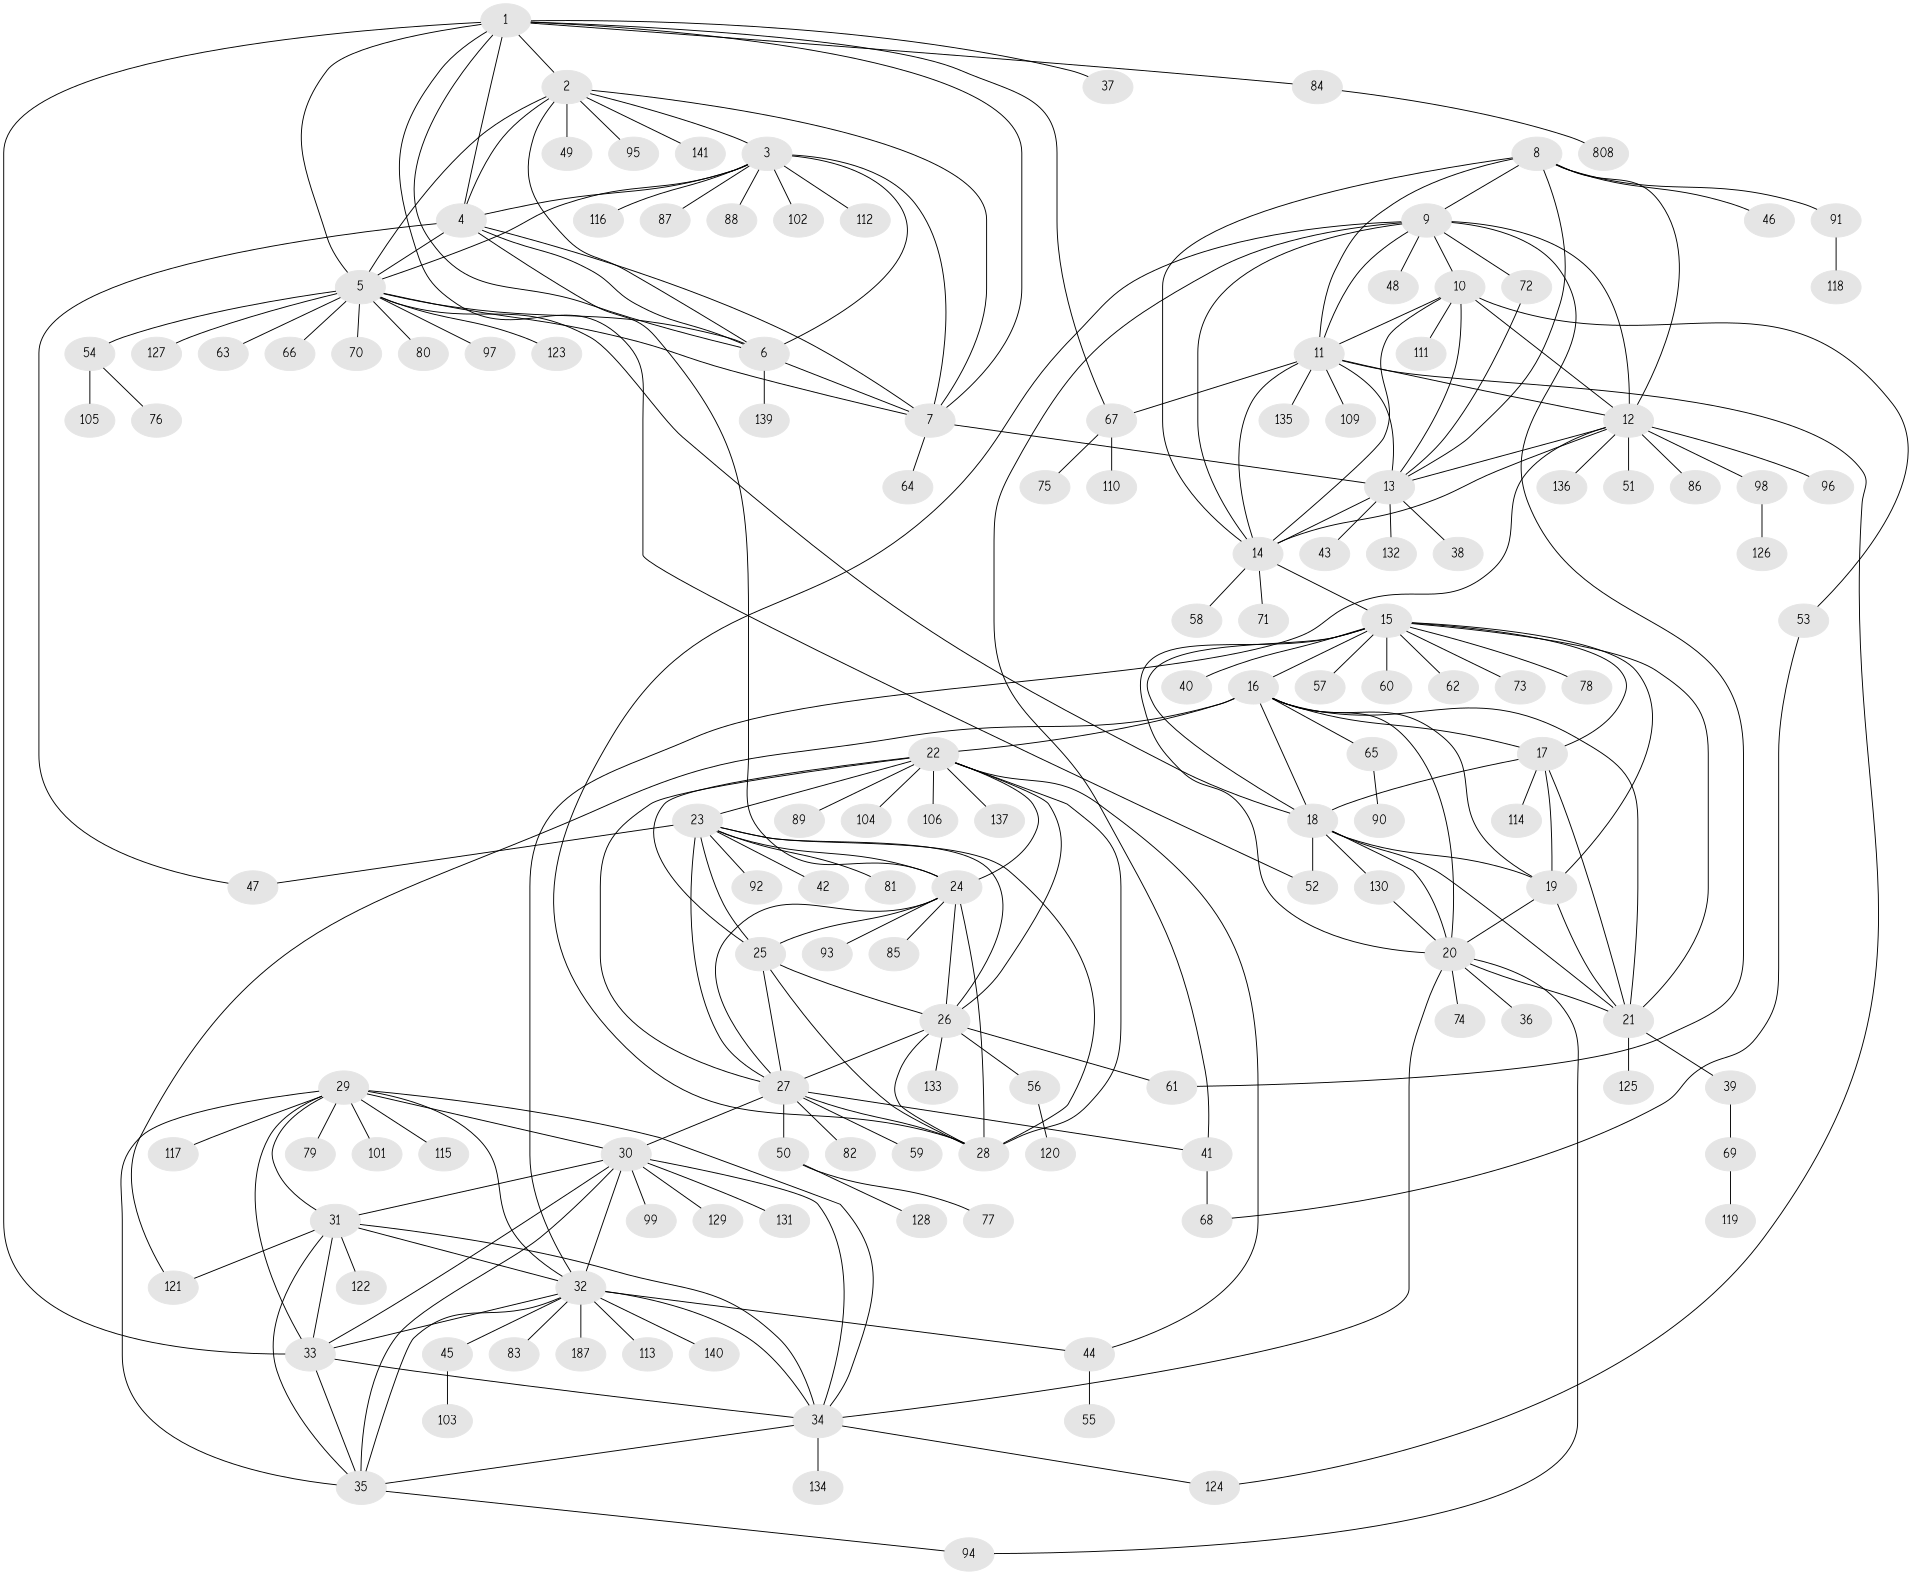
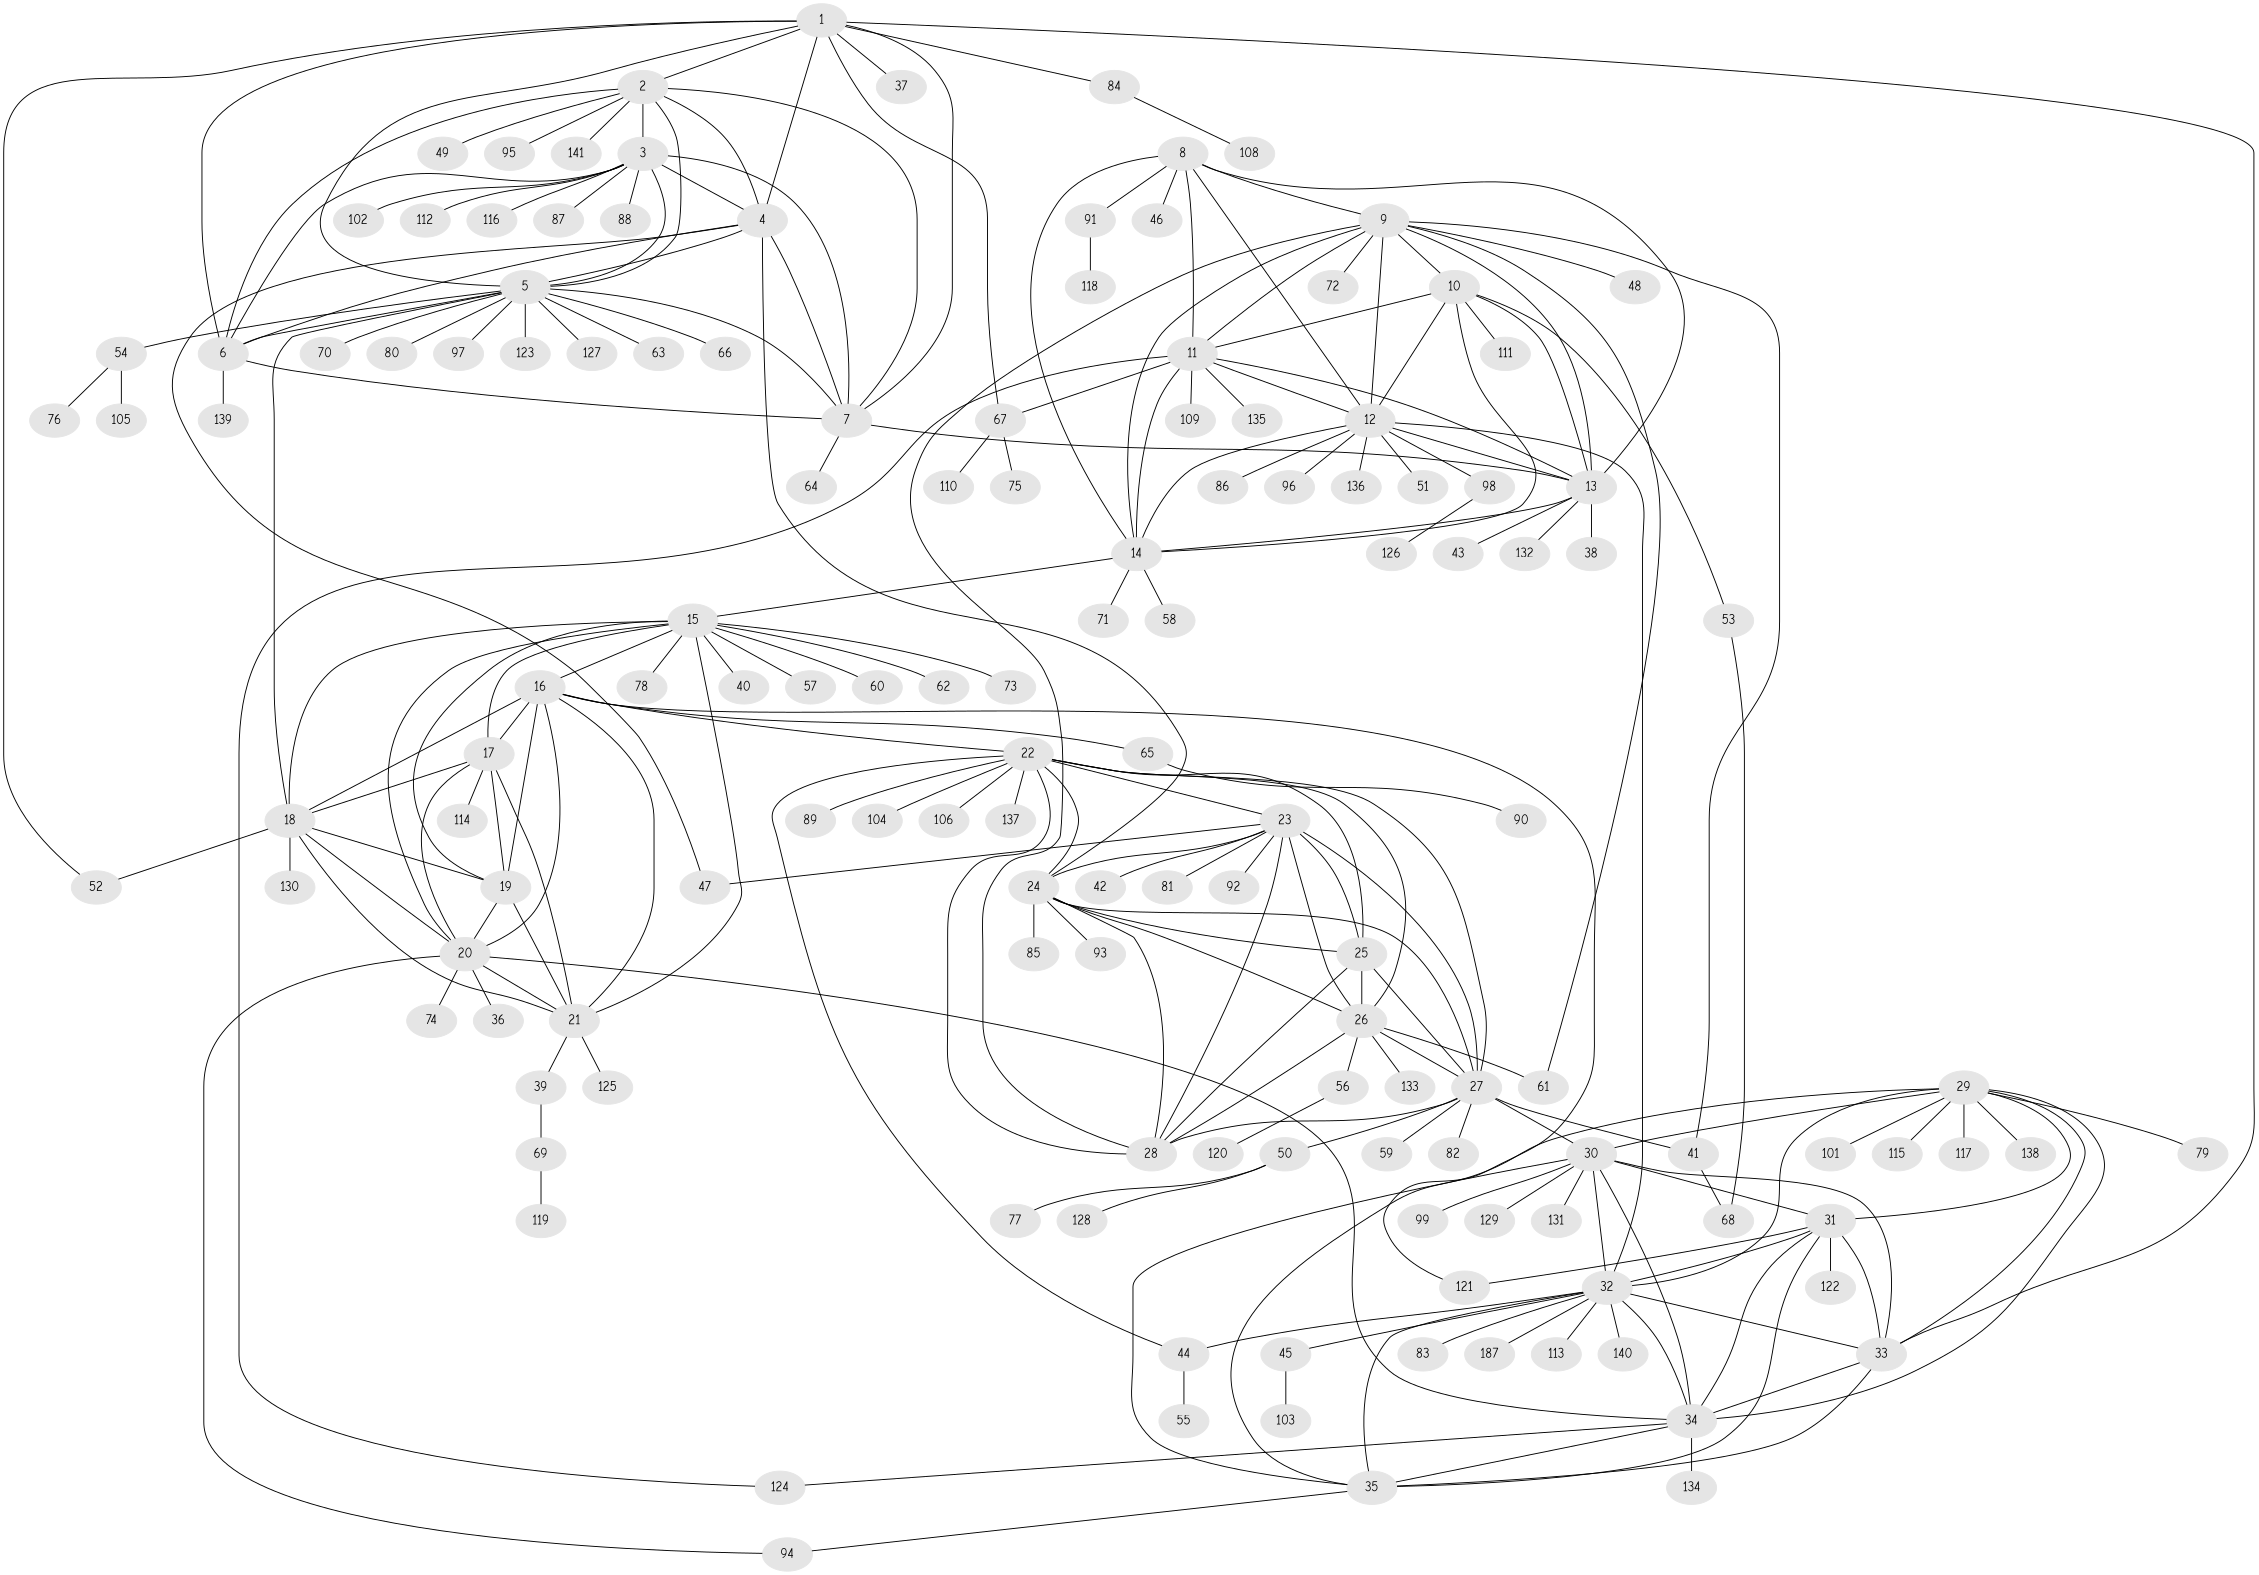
node "808": label "808" -> "108"
edge "72" -- "13": now "9" -- "13"
edge "130" -- "20": now "17" -- "20"
node "138": added
